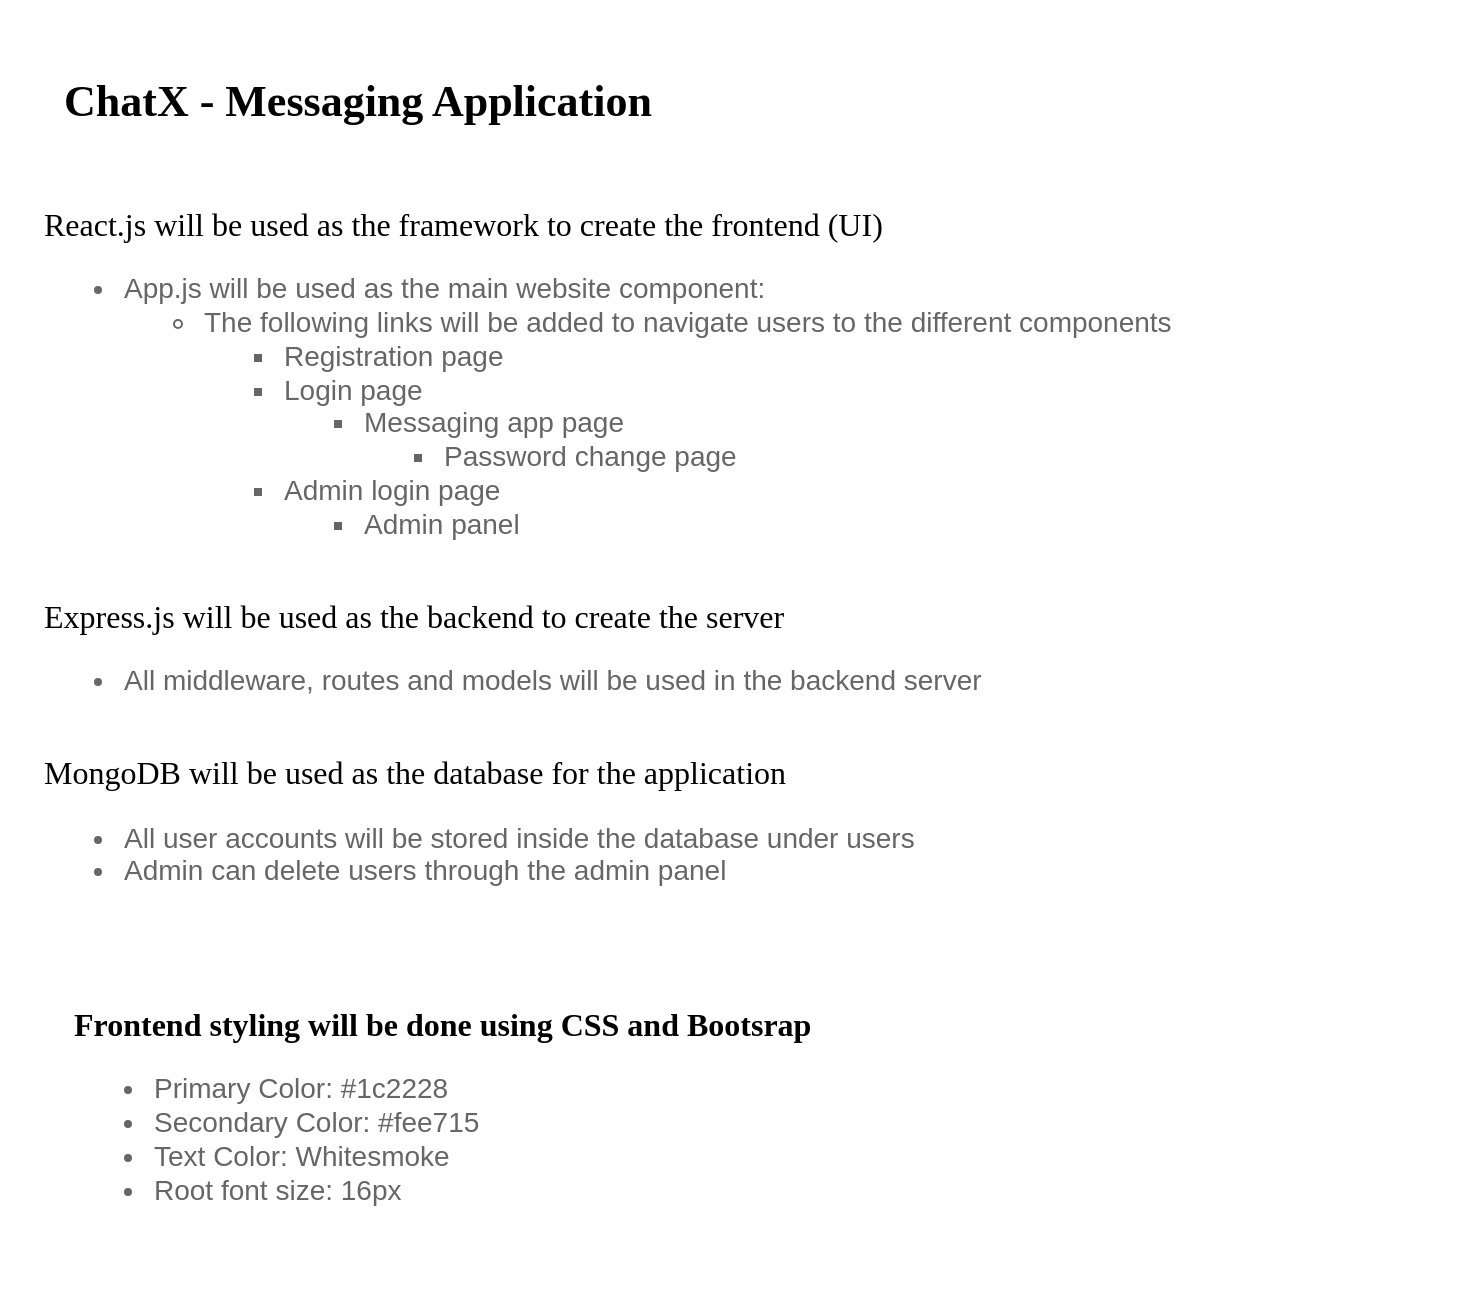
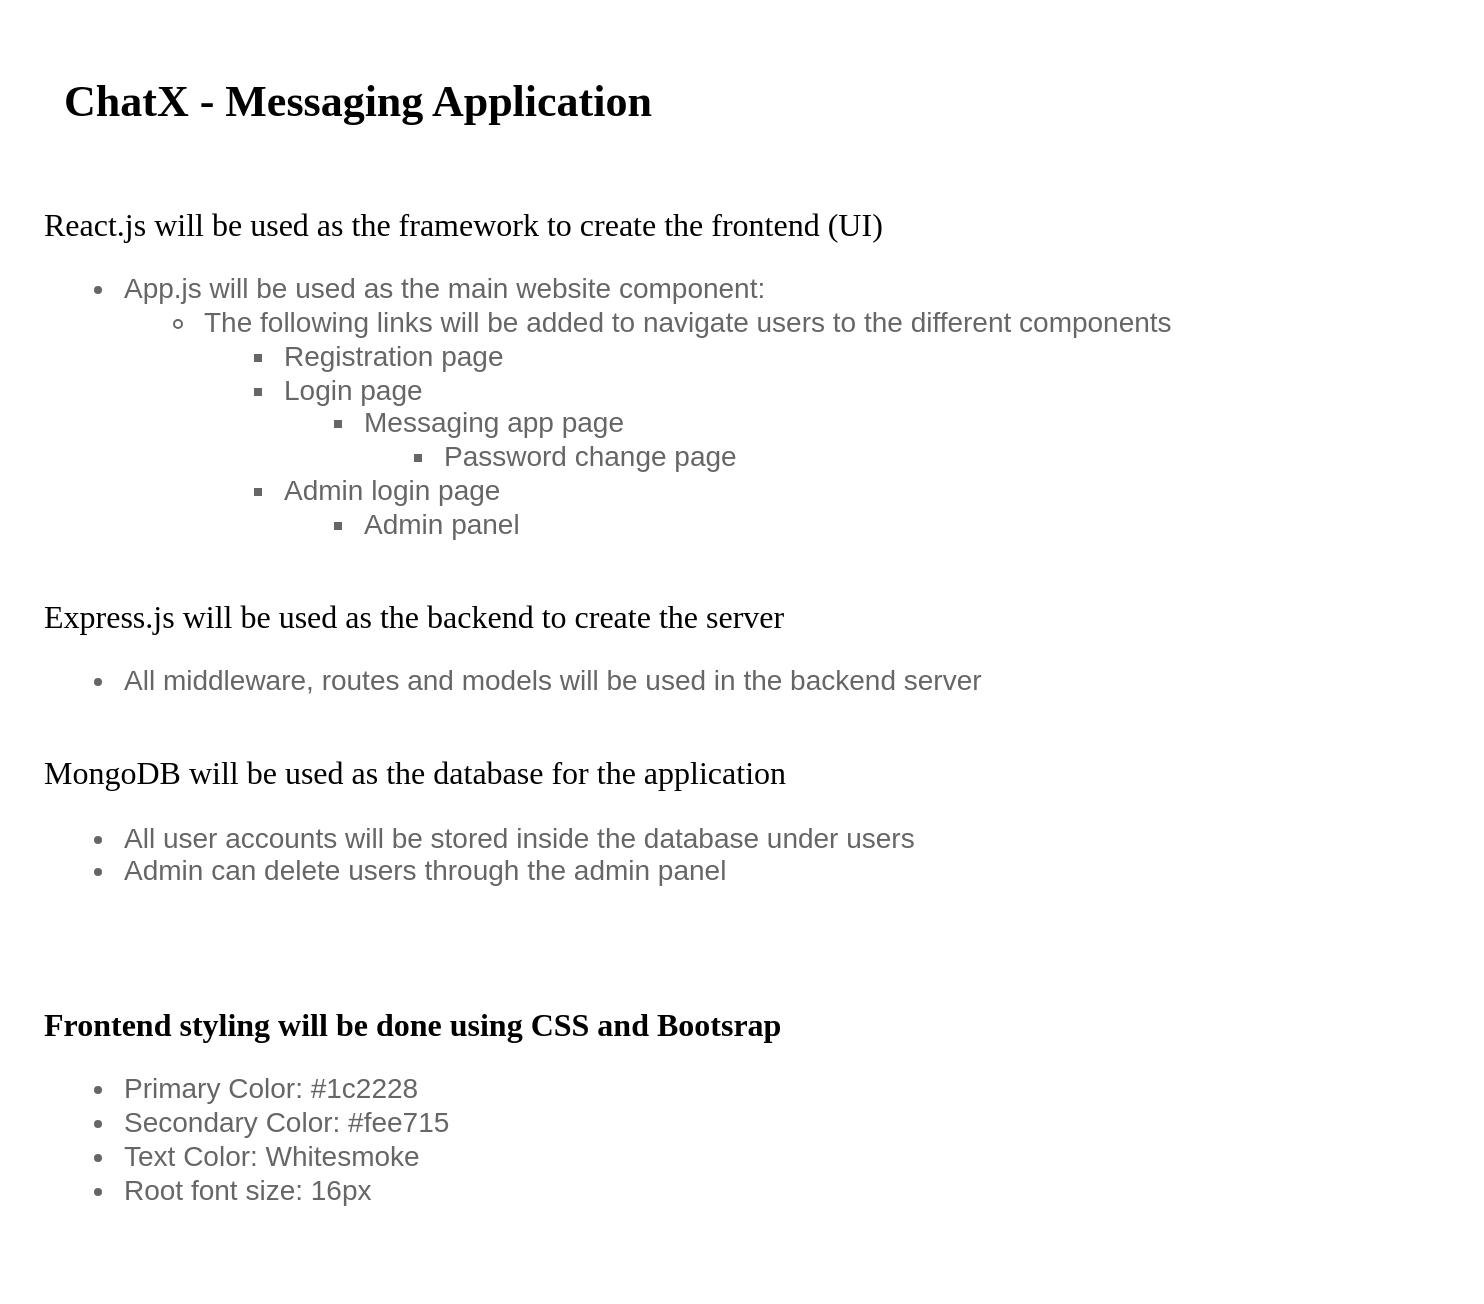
node "Frontend styling will be done using CSS and Bootsrap Primary Color: #1c2228 Secondary Color: #fee715 Text Color: Whitesmoke Root font size: 16px": moved (581, 1131) -> (551, 1131)
